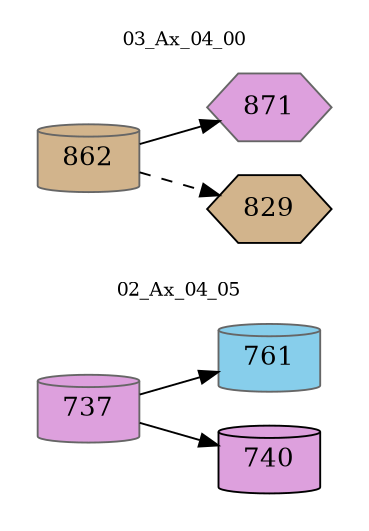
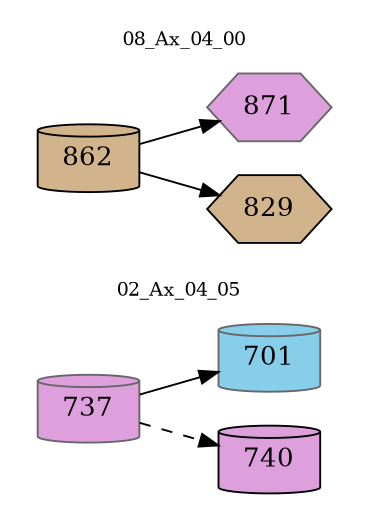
cluster "03_Ax_04_00": label "03_Ax_04_00" -> "08_Ax_04_00"
node "862": color gray40 -> black
edge "862" -> "829": style dashed -> solid
node "761": label "761" -> "701"
edge "737" -> "740": style solid -> dashed
